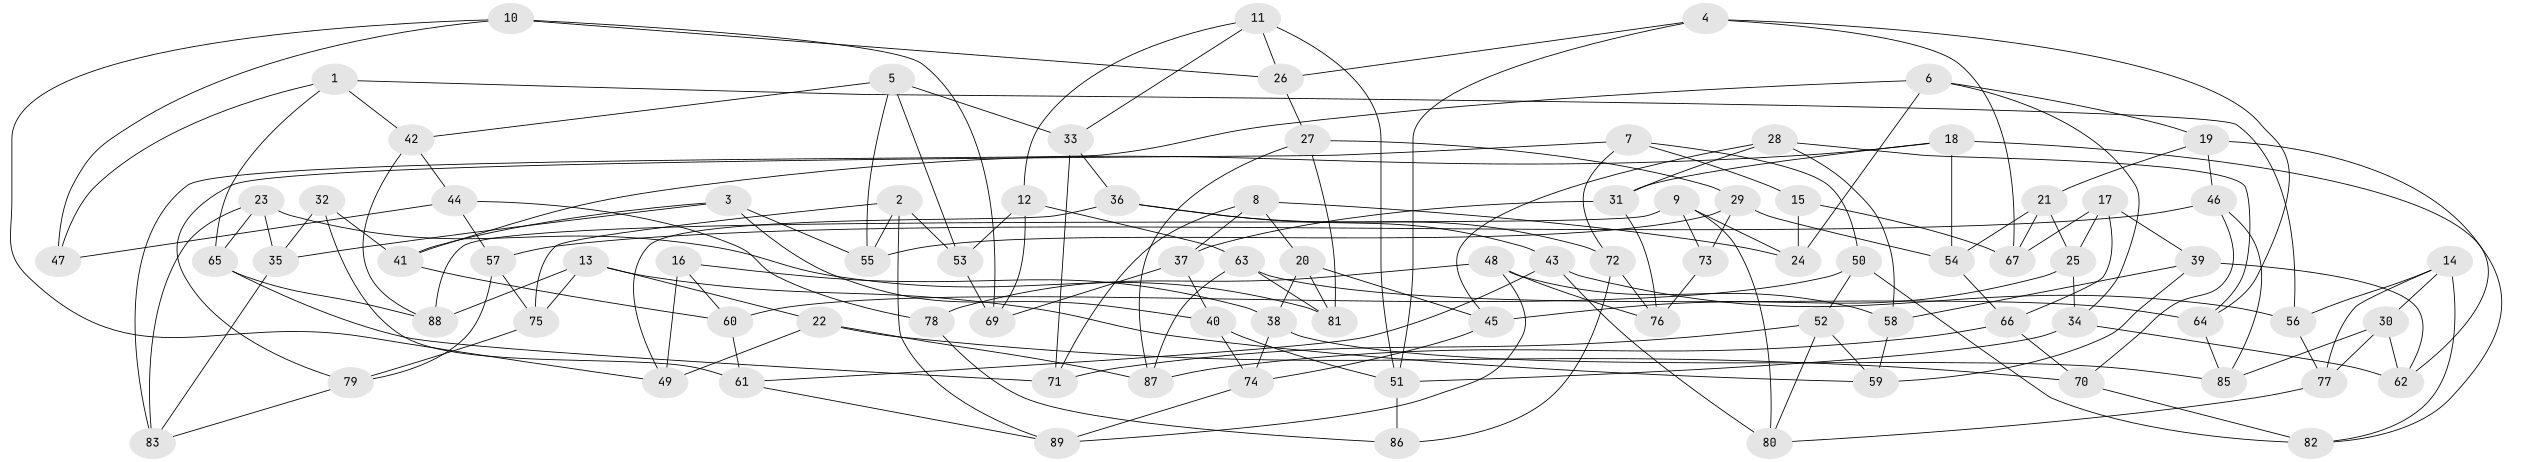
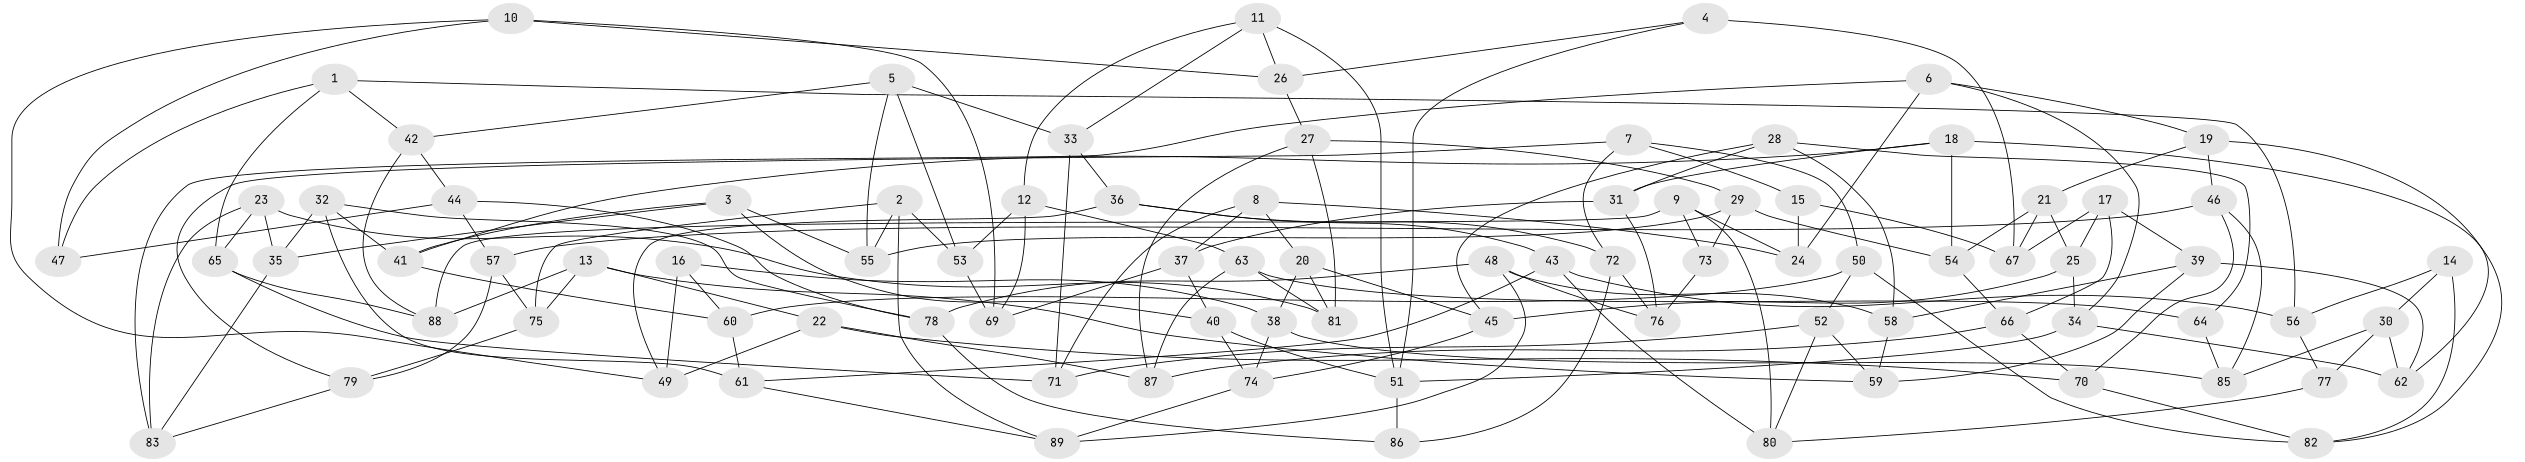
edge "4" -- "64": removed
edge "32" -- "78": added
edge "14" -- "77": removed
